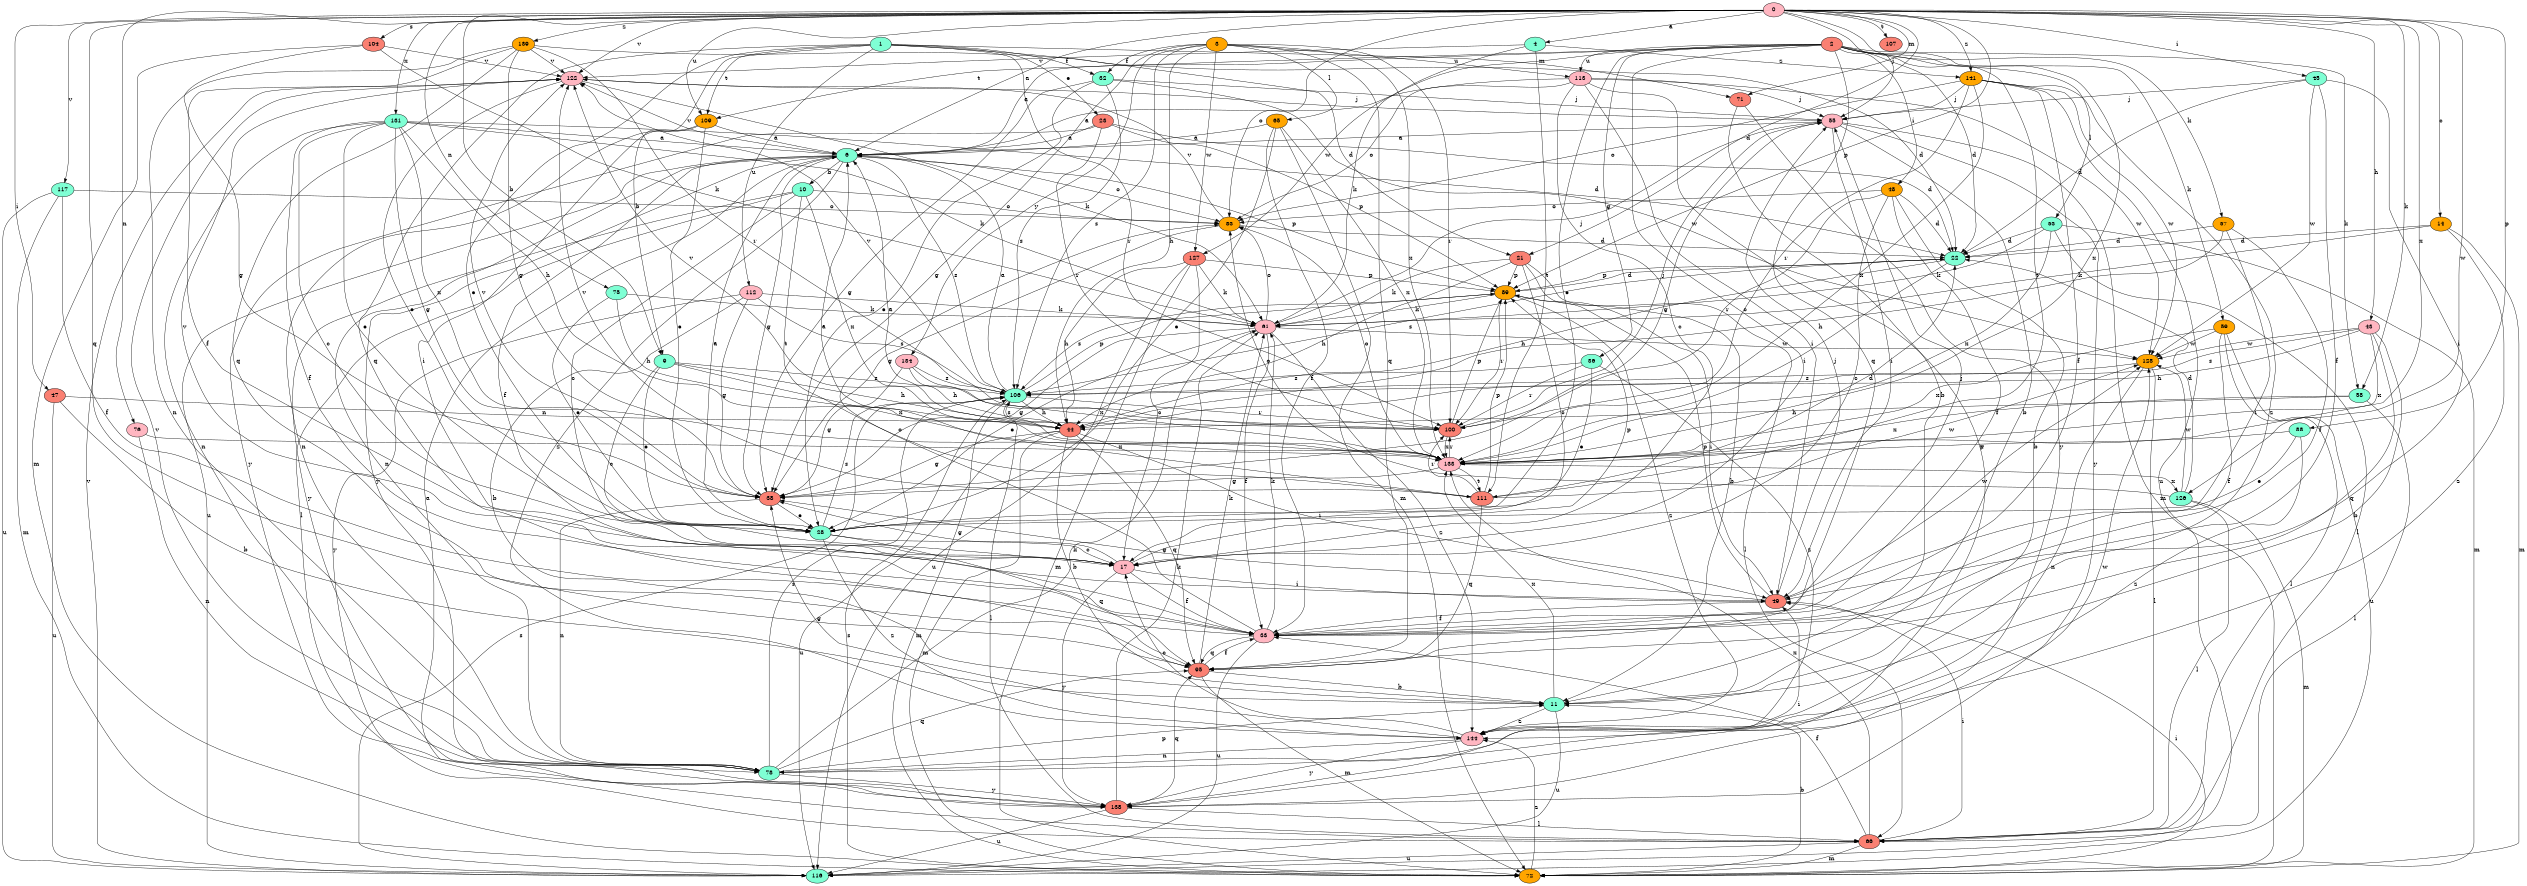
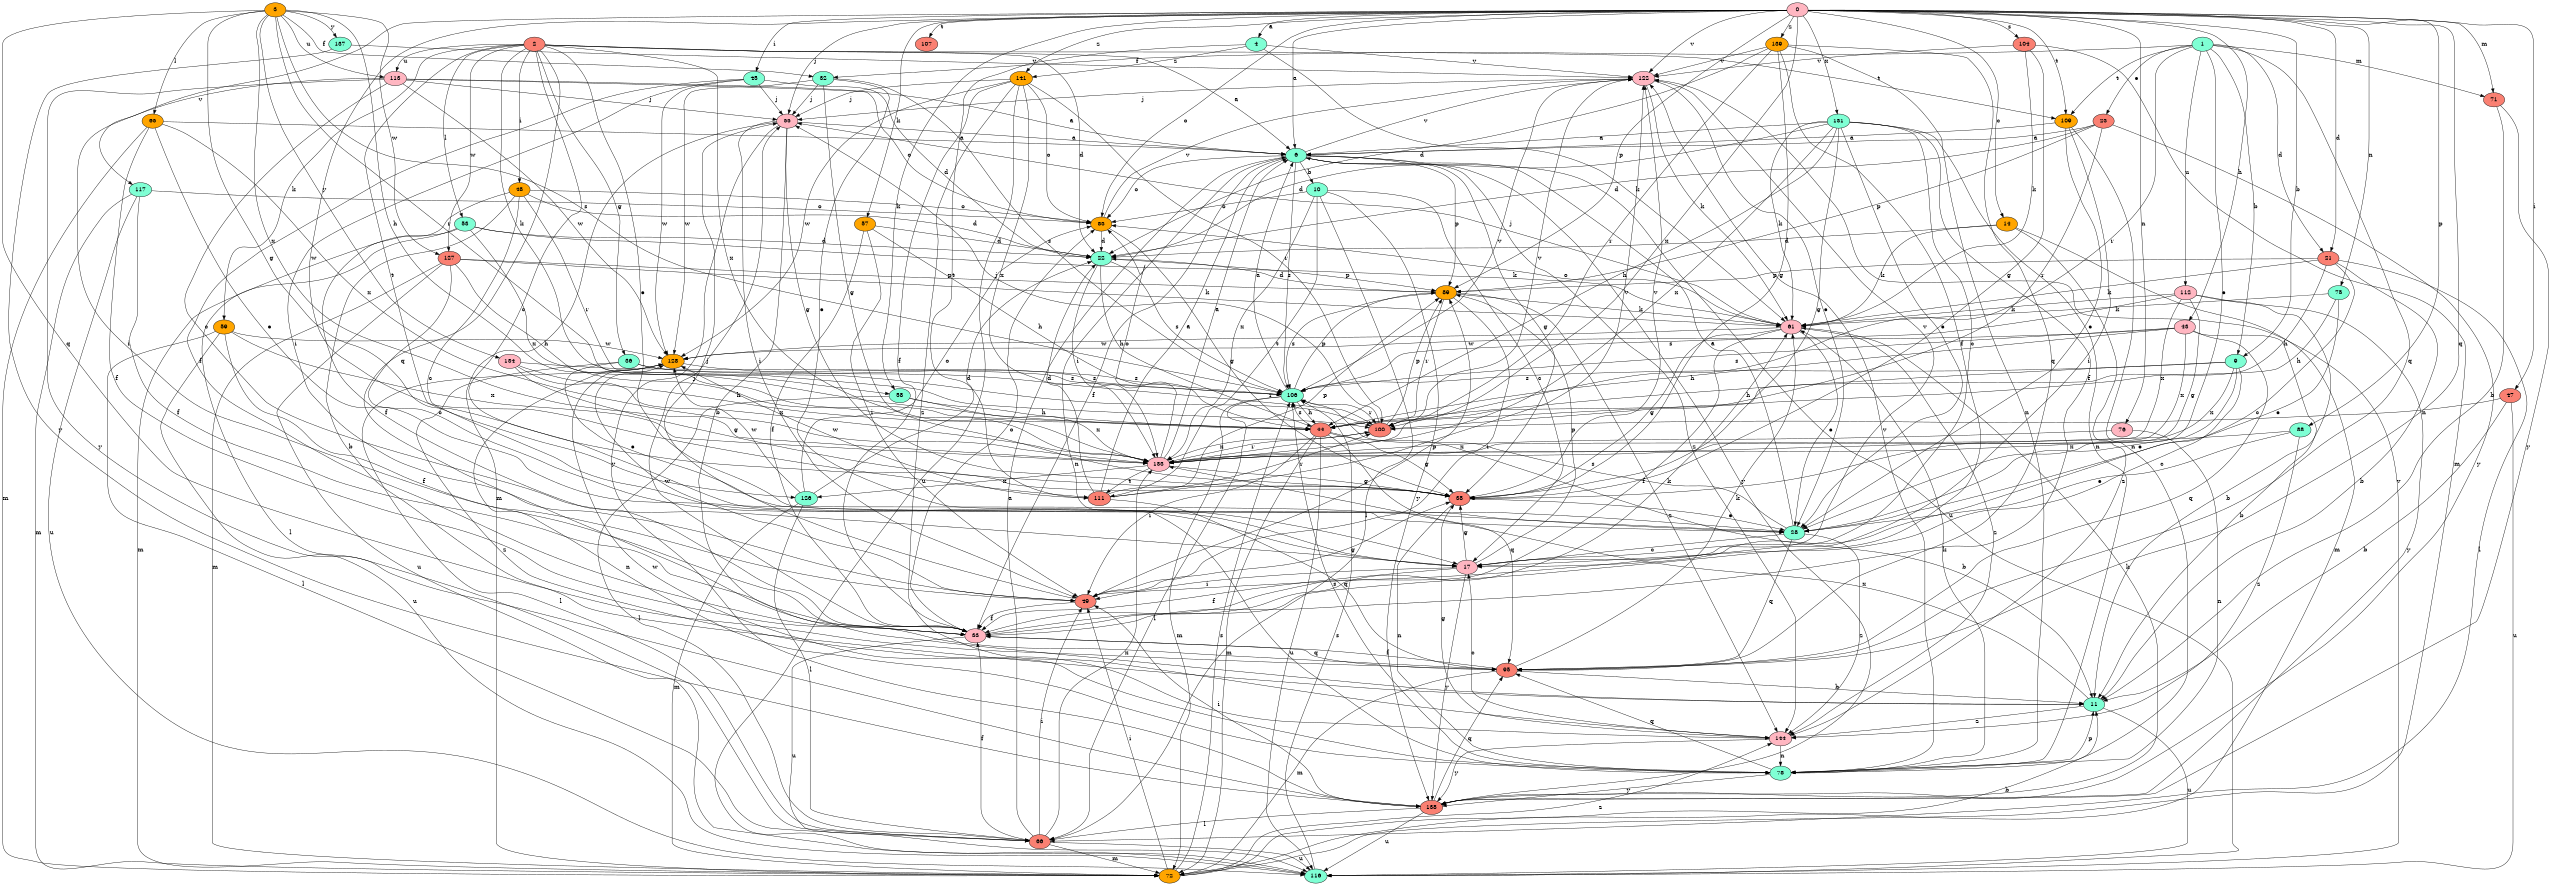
node "137": added
edge "0" -> "109": label "u" -> "t"
edge "112" -> "133": added, label "x"
